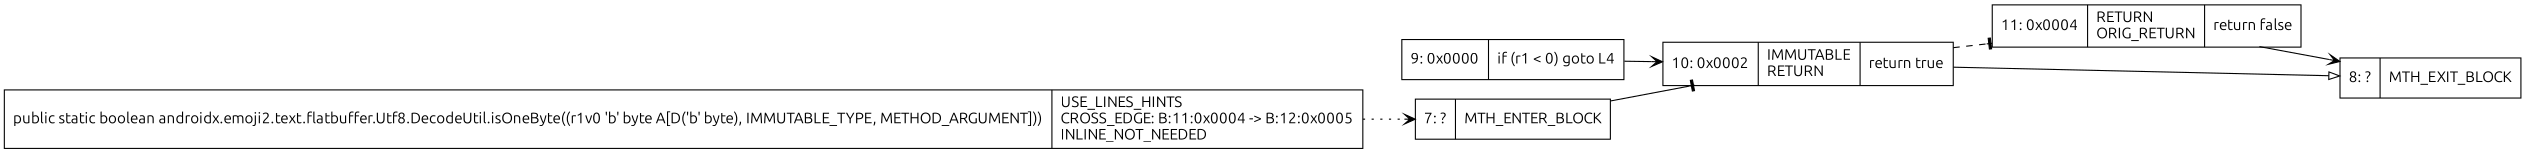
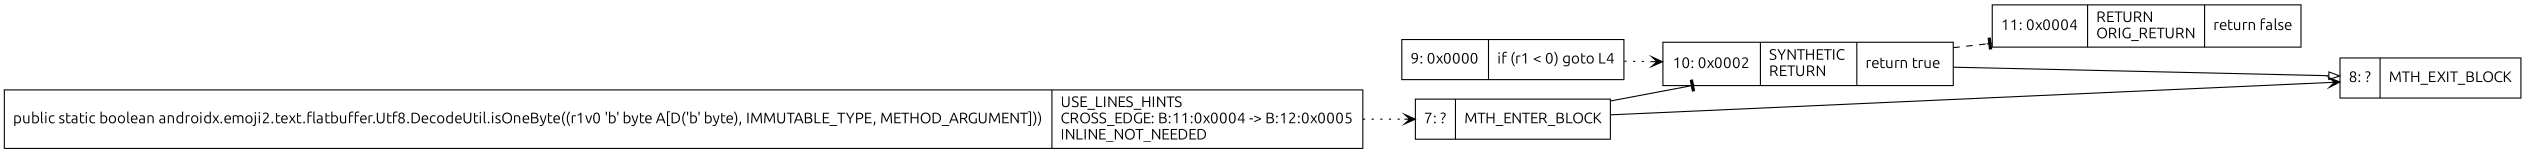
edge "11: 0x0004" -> "8: ?": now "7: ?" -> "8: ?"
node "10: 0x0002": text "IMMUTABLE" -> "SYNTHETIC"
edge "9: 0x0000" -> "10: 0x0002": style solid -> dotted
